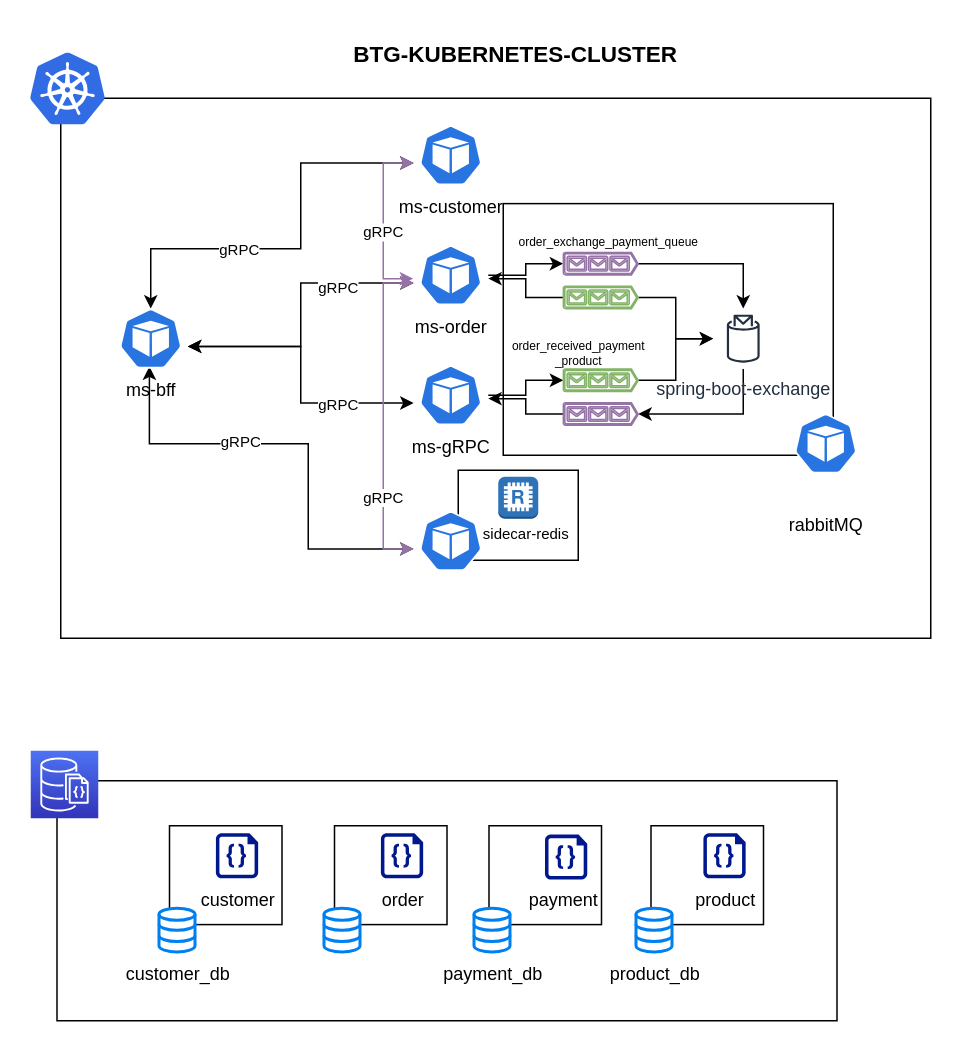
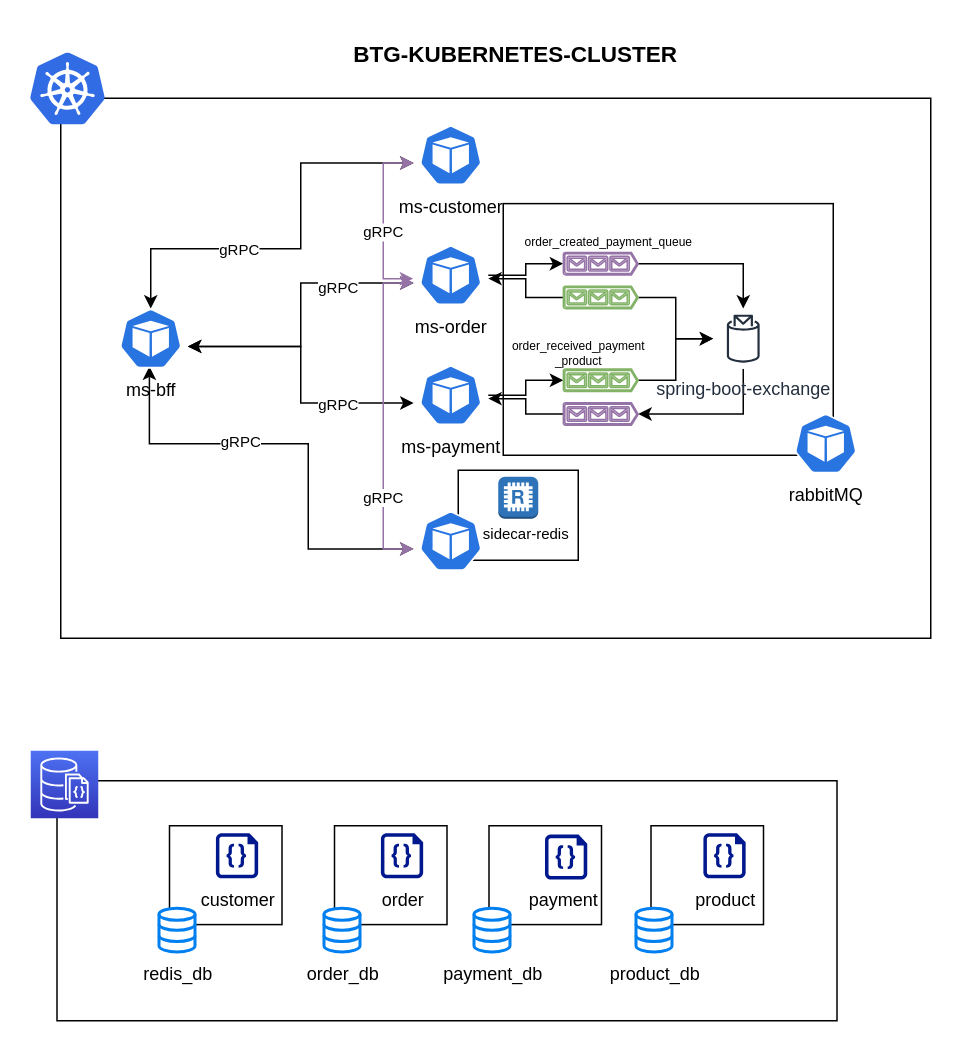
node "order_exchange_payment_queue": label "order_exchange_payment_queue" -> "order_created_payment_queue"
node "ms-gRPC": label "ms-gRPC" -> "ms-payment"
node "rabbitMQ": moved (826, 526) -> (826, 496)
node "customer_db": label "customer_db" -> "redis_db"
node "order_db": added
